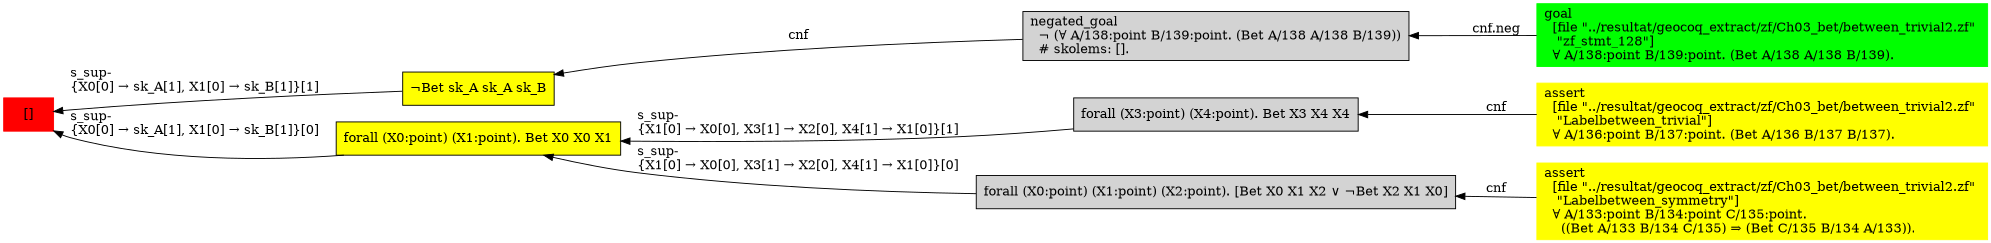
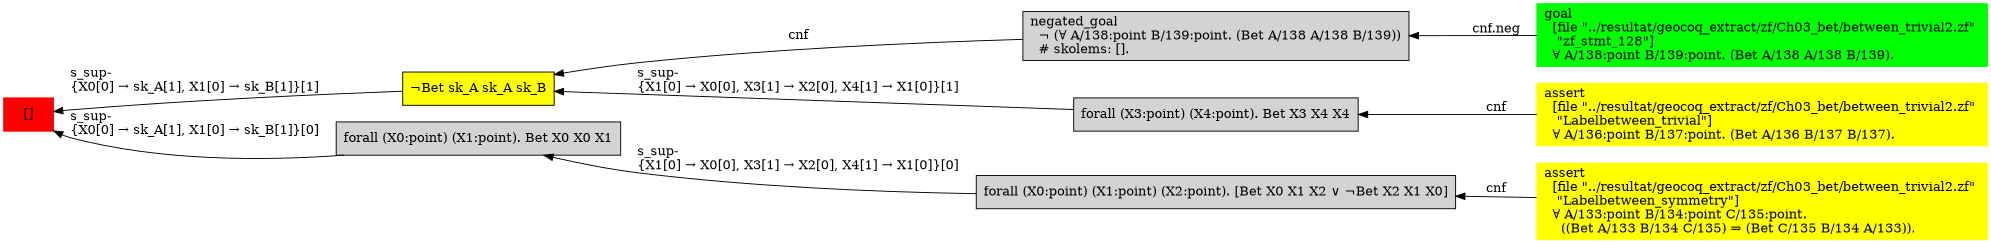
node "forall (X0:point) (X1:point). Bet X0 X0 X1": fillcolor yellow -> lightgrey
edge "forall (X3:point) (X4:point). Bet X3 X4 X4" -> "forall (X0:point) (X1:point). Bet X0 X0 X1": now "forall (X3:point) (X4:point). Bet X3 X4 X4" -> "¬Bet sk_A sk_A sk_B"
